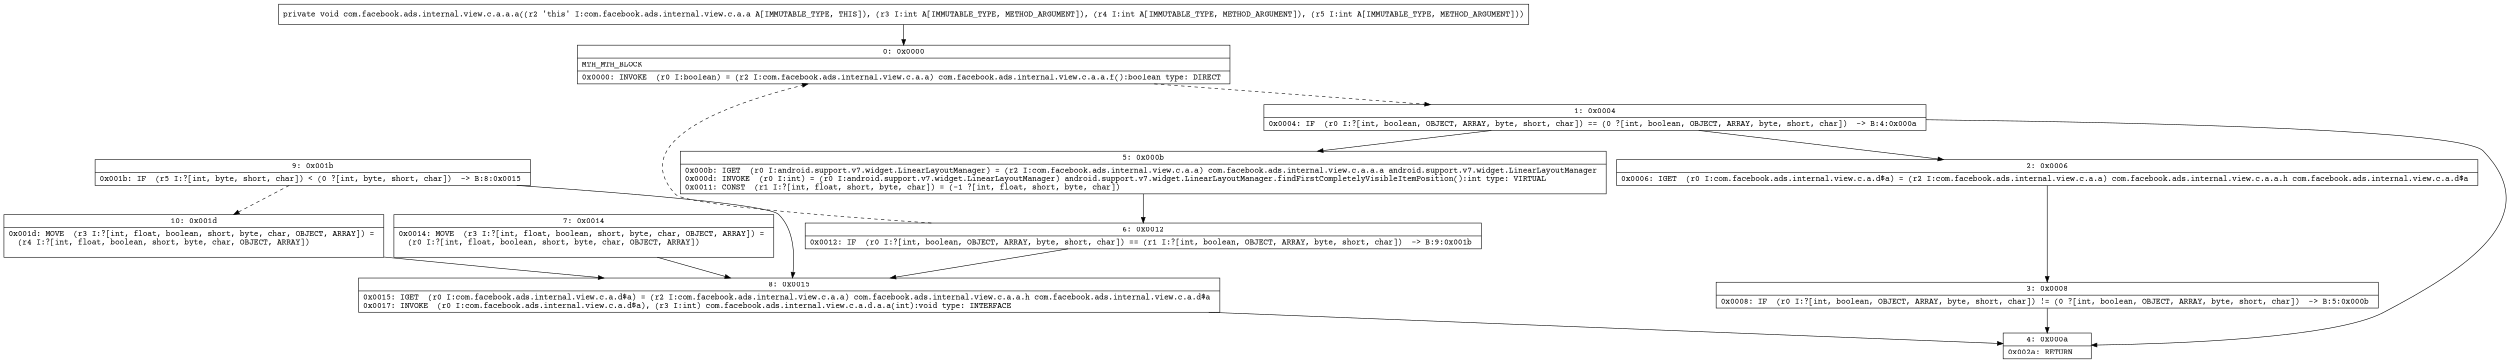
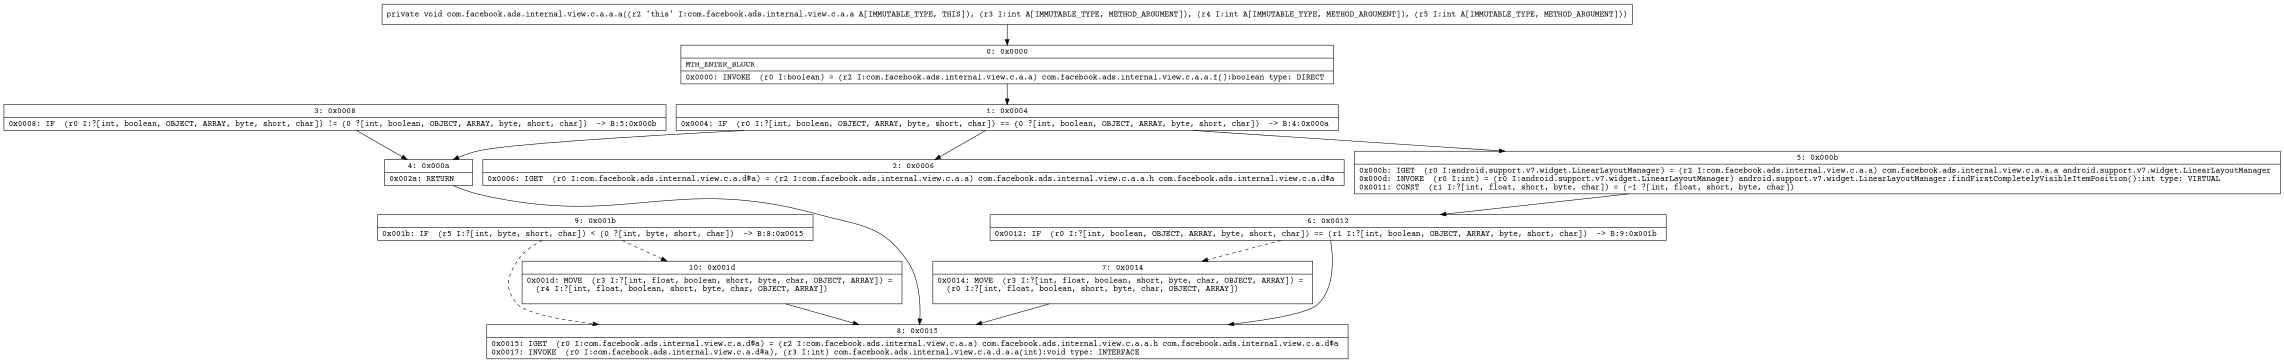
node "0: 0x0000": text "MTH_MTH_BLOCK" -> "MTH_ENTER_BLOCK"
edge "0: 0x0000" -> "1: 0x0004": style dashed -> solid
edge "6: 0x0012" -> "0: 0x0000": now "6: 0x0012" -> "7: 0x0014"
edge "9: 0x001b" -> "8: 0x0015": style solid -> dashed
edge "2: 0x0006" -> "3: 0x0008": removed
edge "8: 0x0015" -> "4: 0x000a": reversed
